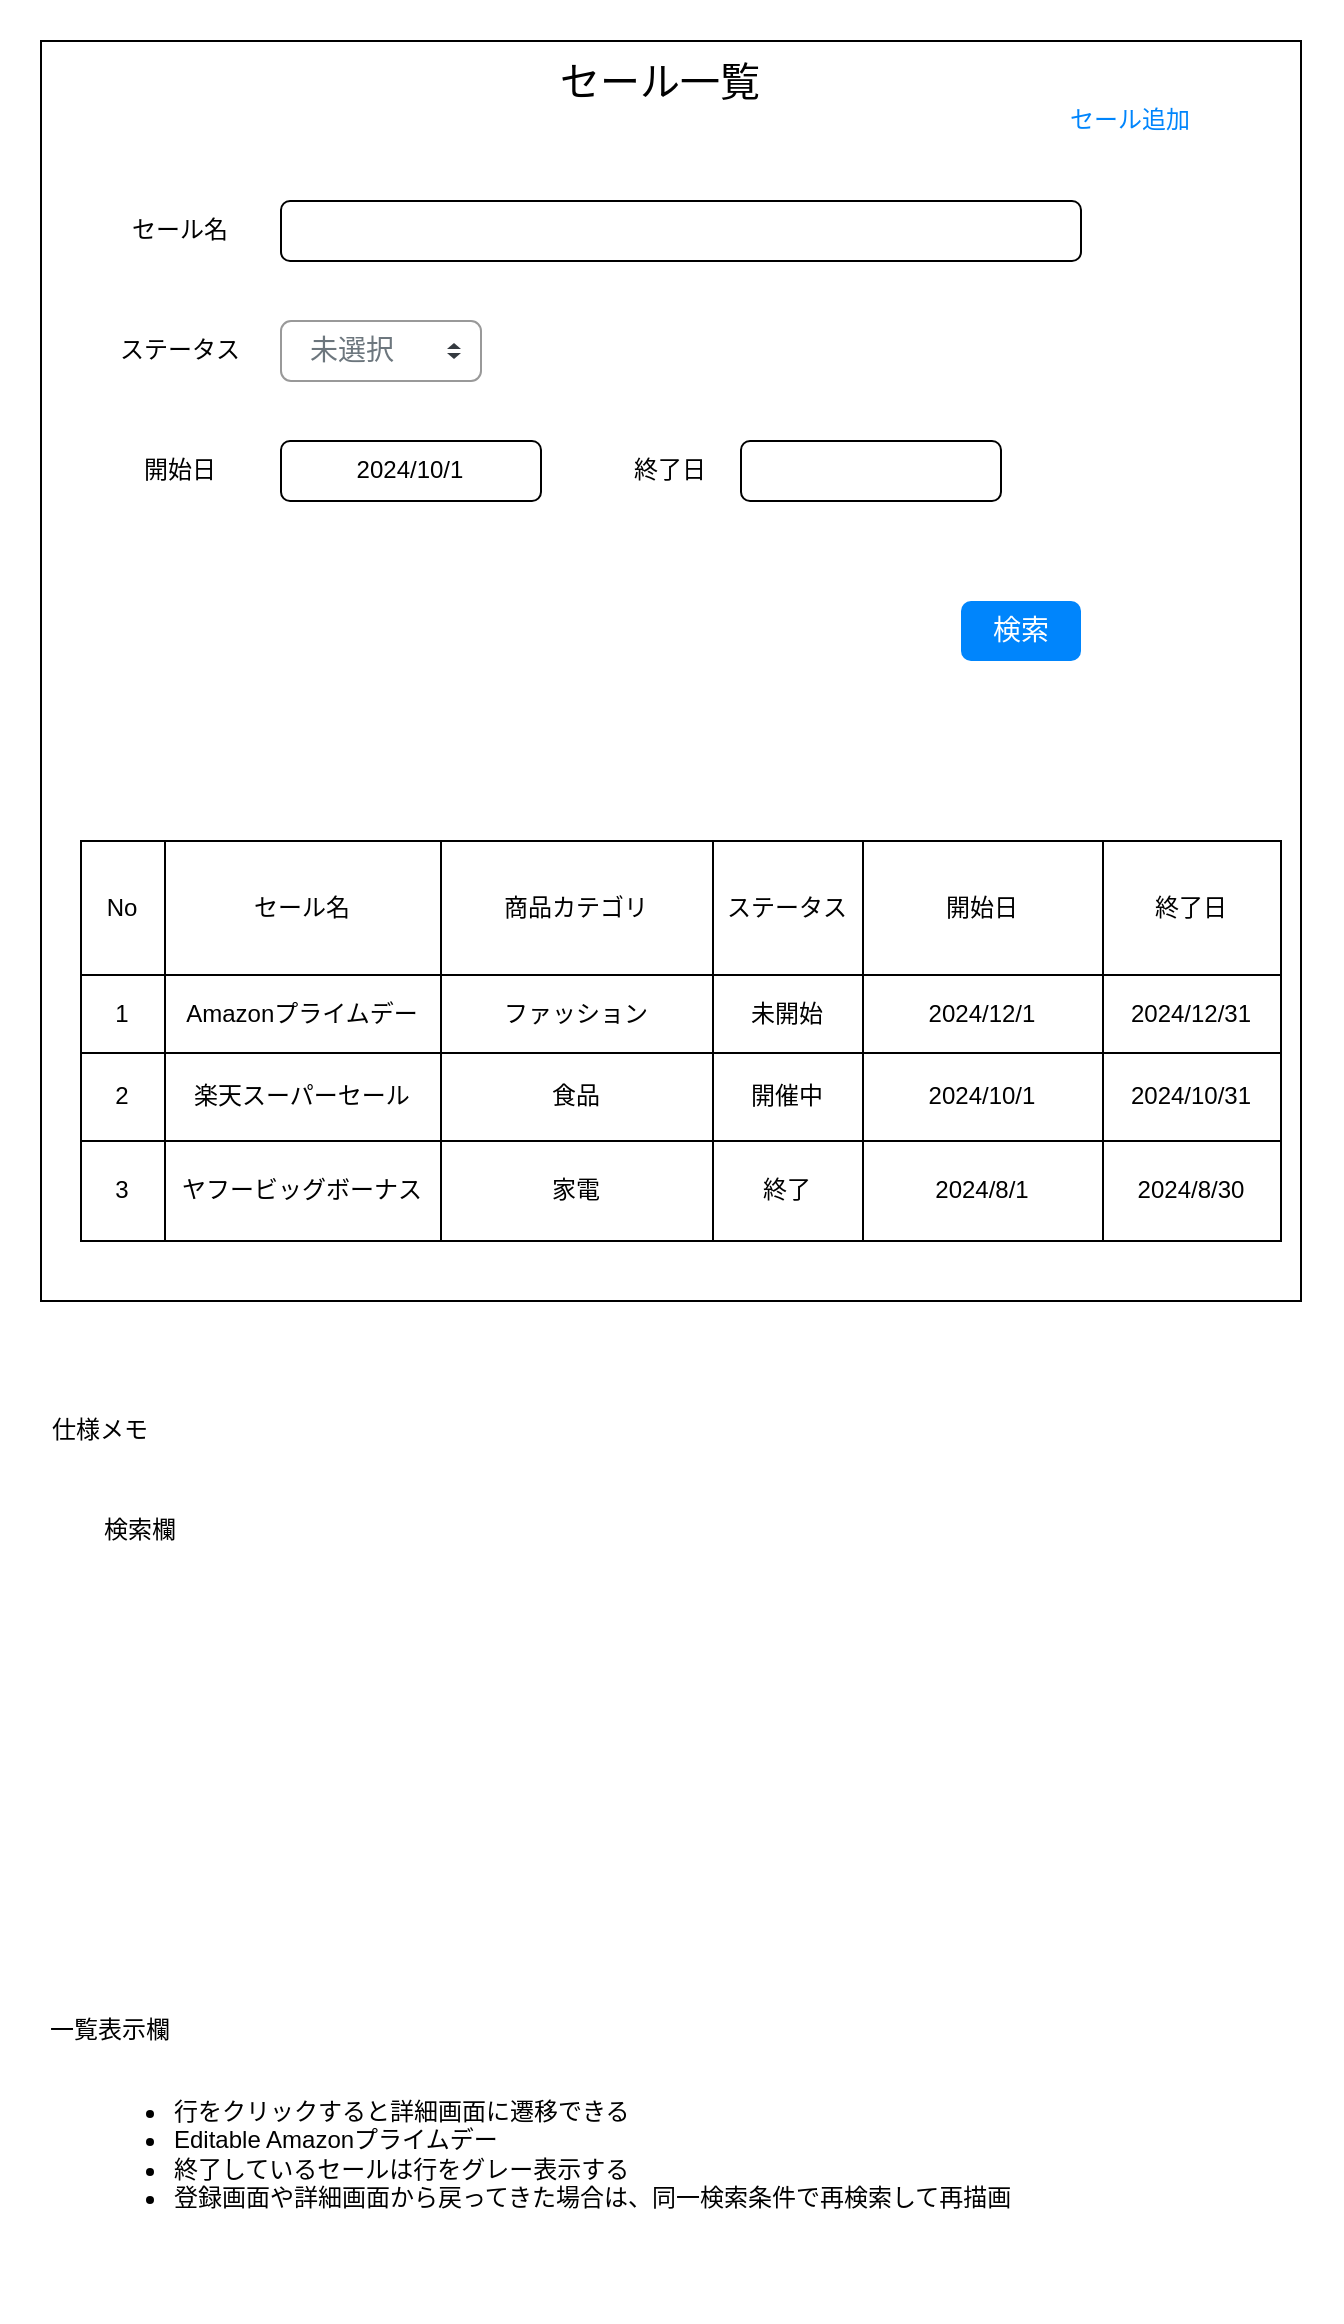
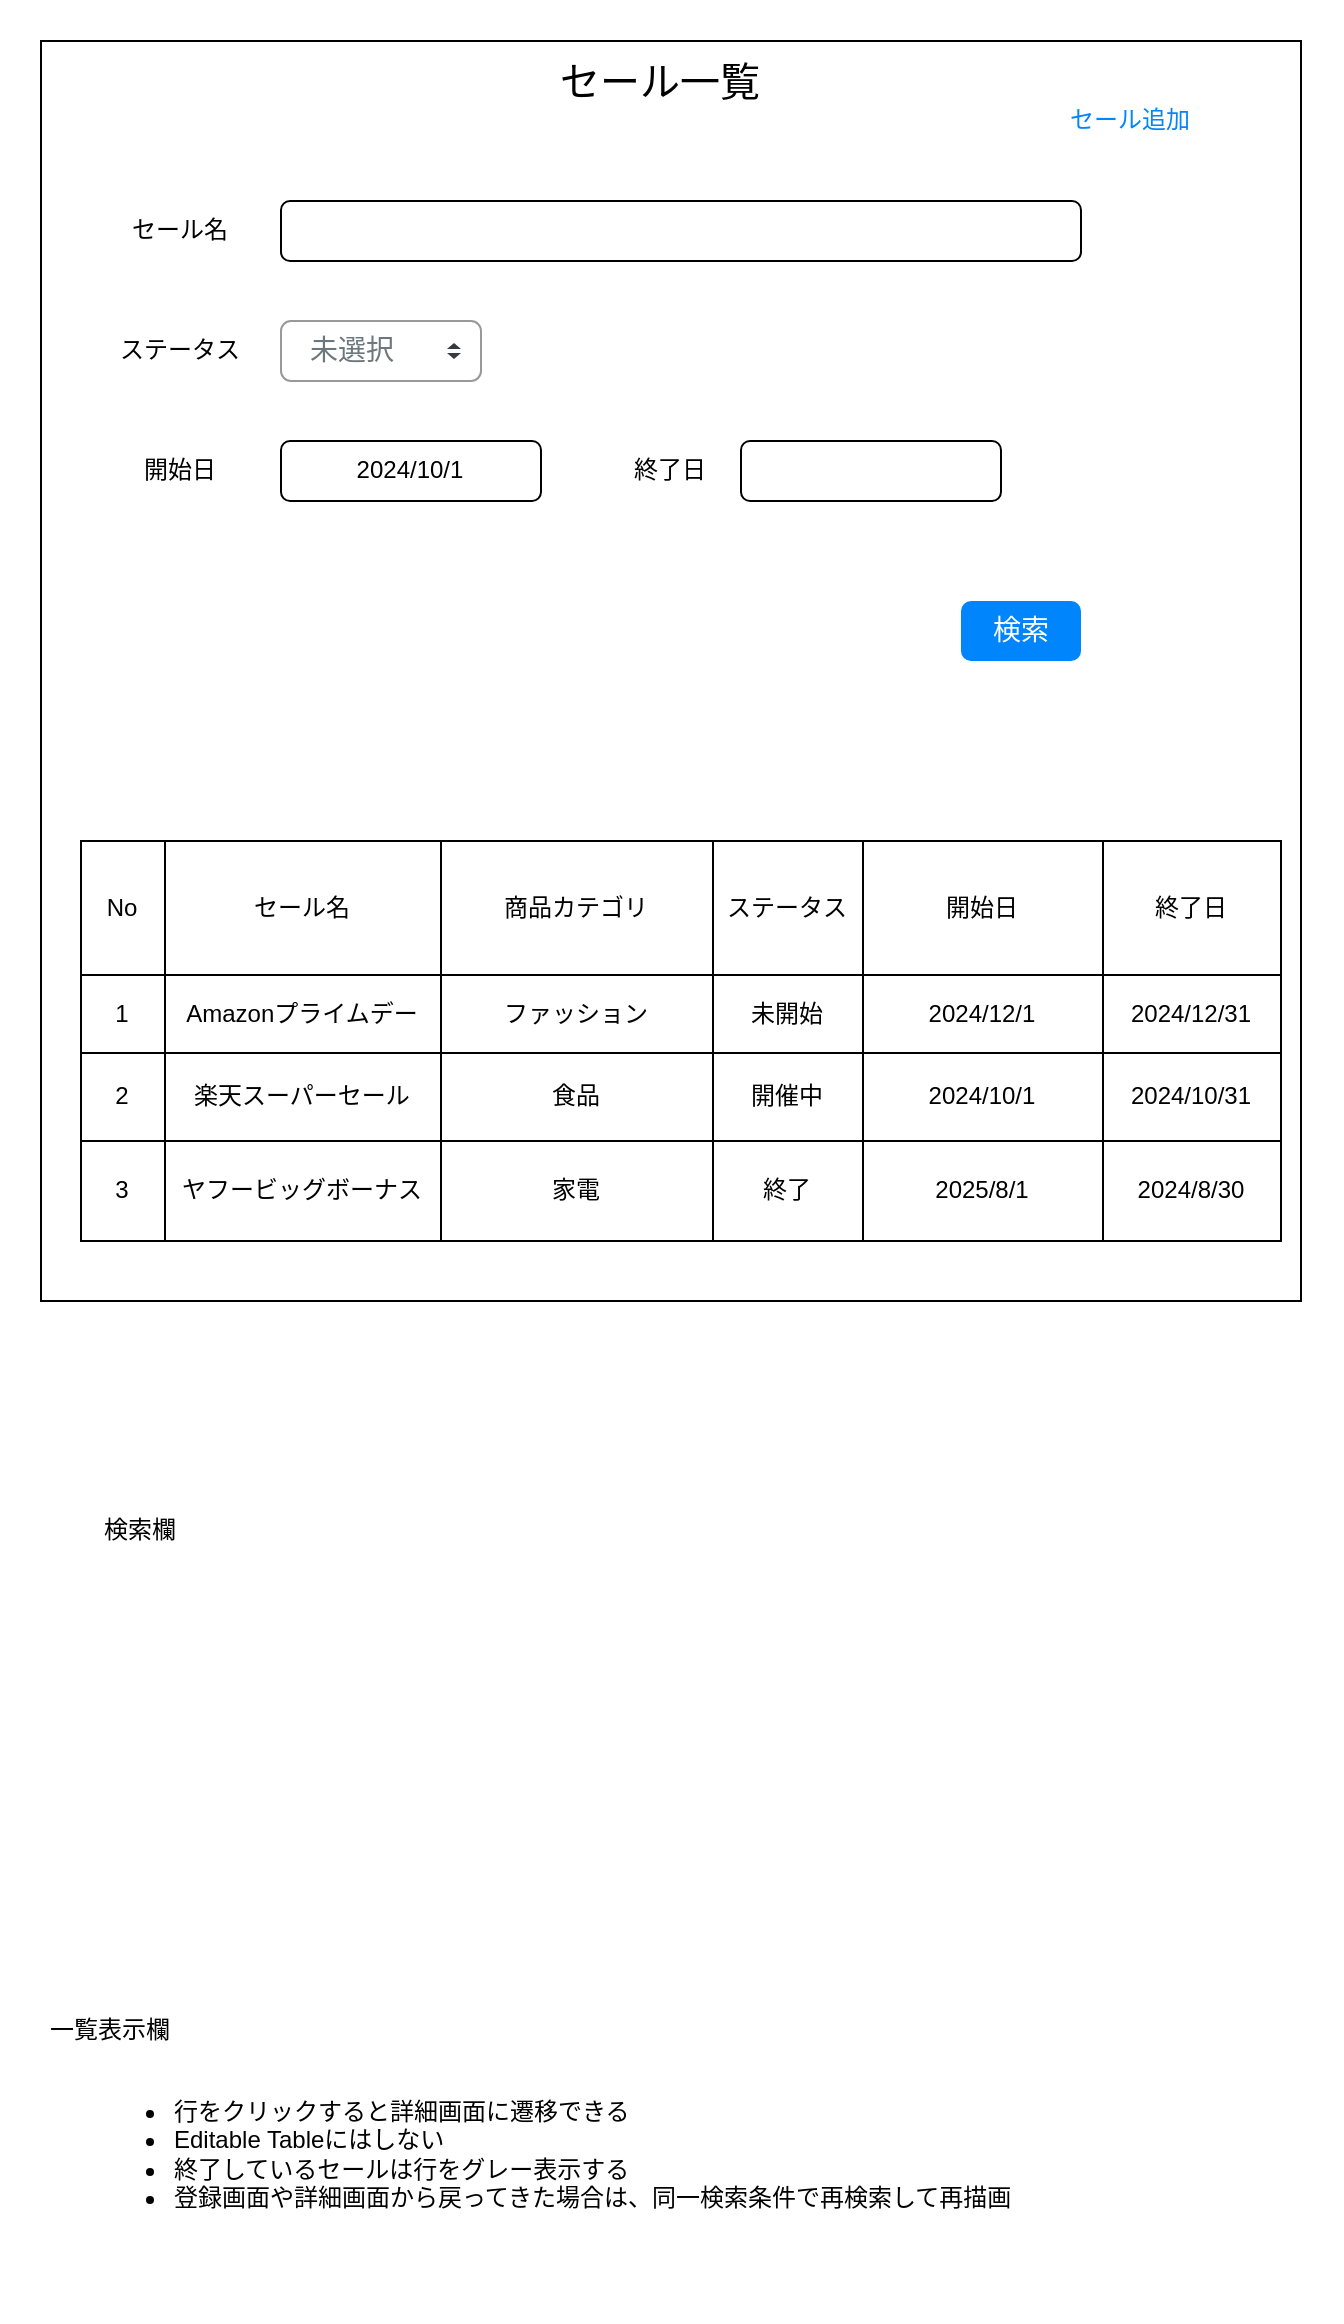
node "2024/8/1": label "2024/8/1" -> "2025/8/1"
node "仕様メモ": removed
node "行をクリックすると詳細画面に遷移できる Editable Amazonプライムデー 終了しているセールは行をグレー表示する 登録画面や詳細画面から戻ってきた場合は、同一検索条件で再検索して再描画": label "行をクリックすると詳細画面に遷移できる Editable Amazonプライムデー 終了しているセールは行をグレー表示する 登録画面や詳細画面から戻ってきた場合は、同一検索条件で再検索して再描画" -> "行をクリックすると詳細画面に遷移できる Editable Tableにはしない 終了しているセールは行をグレー表示する 登録画面や詳細画面から戻ってきた場合は、同一検索条件で再検索して再描画"
